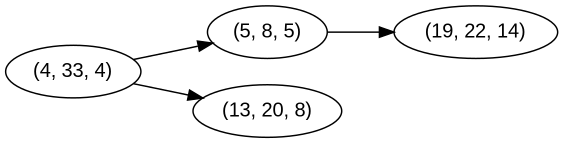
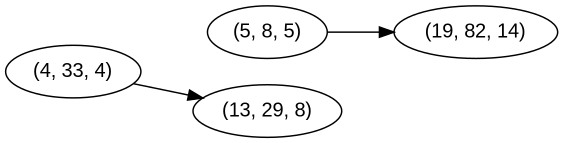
node "(19, 22, 14)": label "(19, 22, 14)" -> "(19, 82, 14)"
edge "(4, 33, 4)" -> "(5, 8, 5)": removed
node "(13, 20, 8)": label "(13, 20, 8)" -> "(13, 29, 8)"
